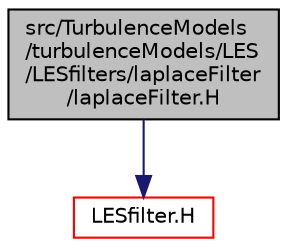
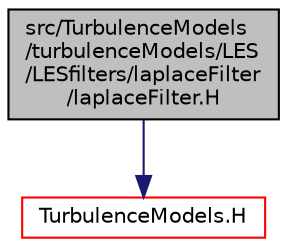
node "LESfilter.H": label "LESfilter.H" -> "TurbulenceModels.H"
